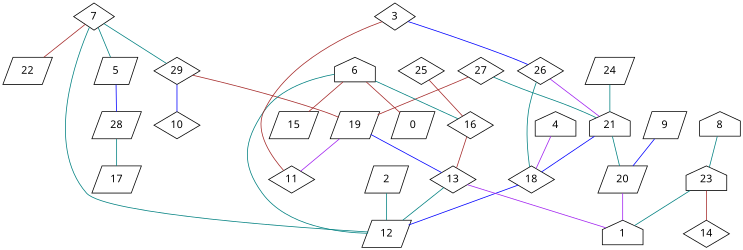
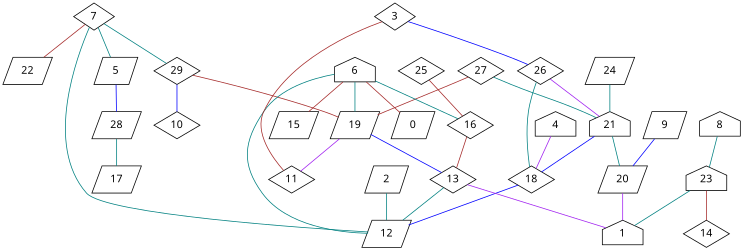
edge "6" -- "19": added
